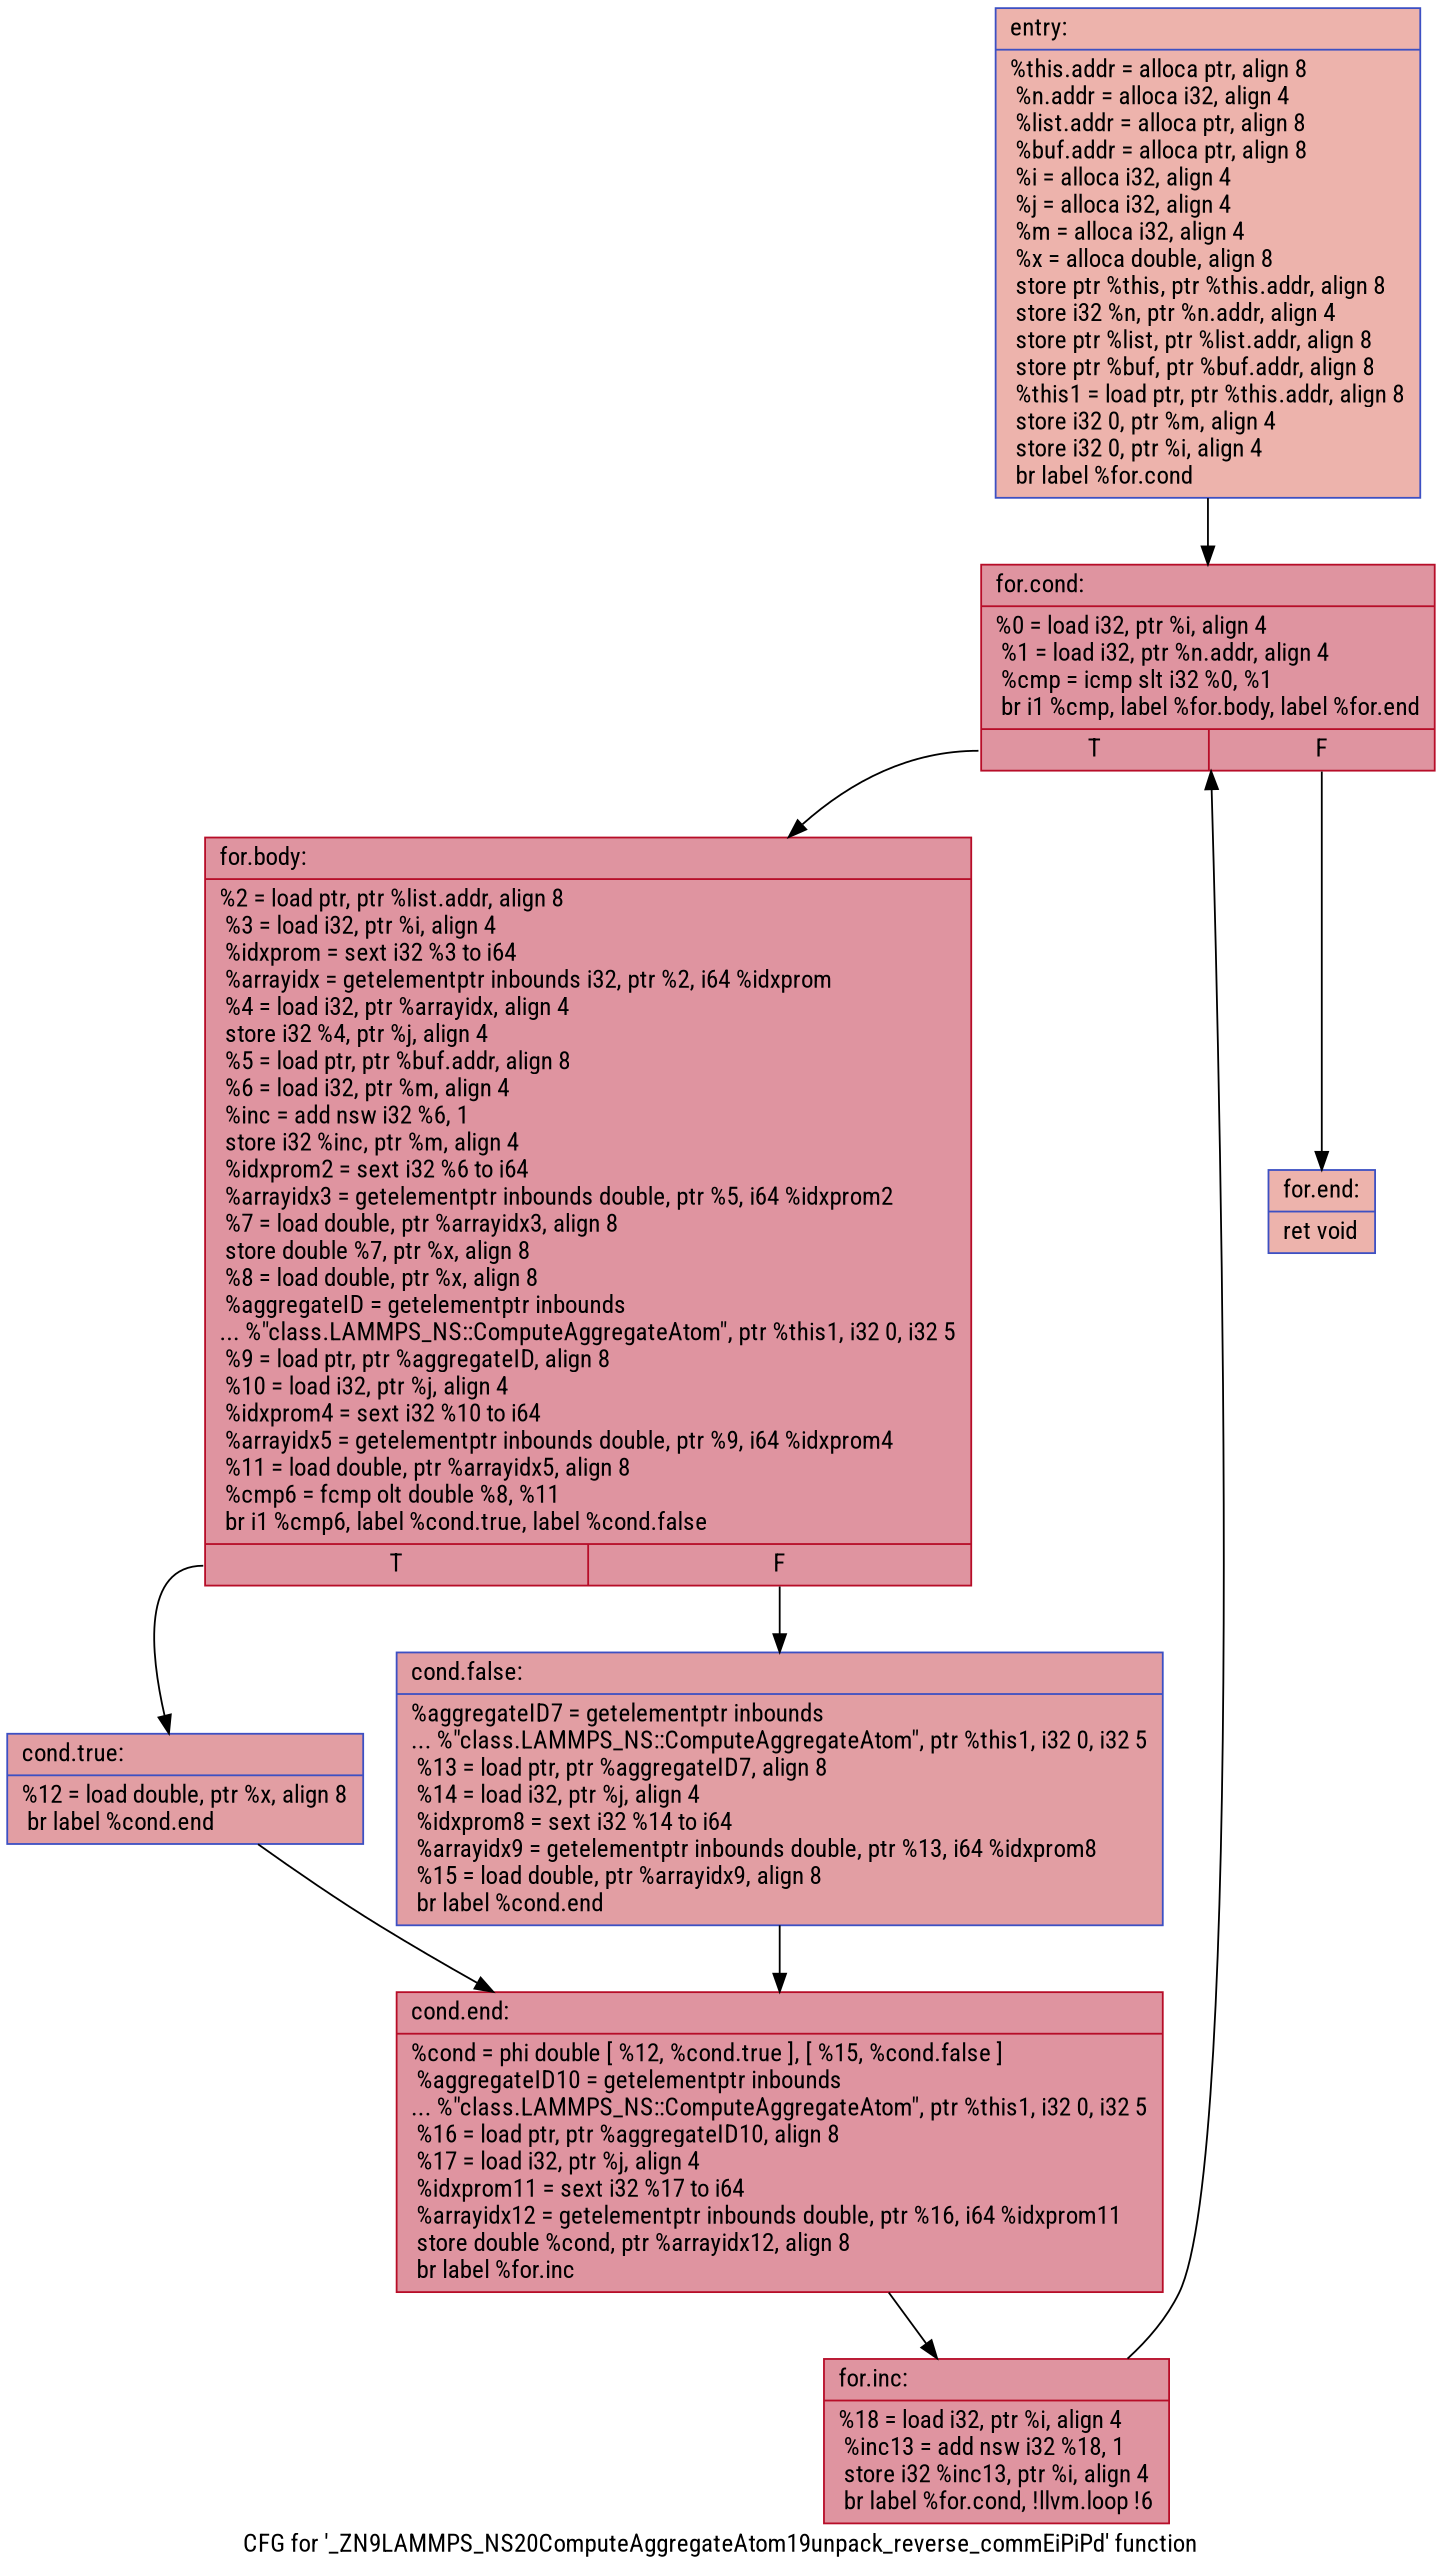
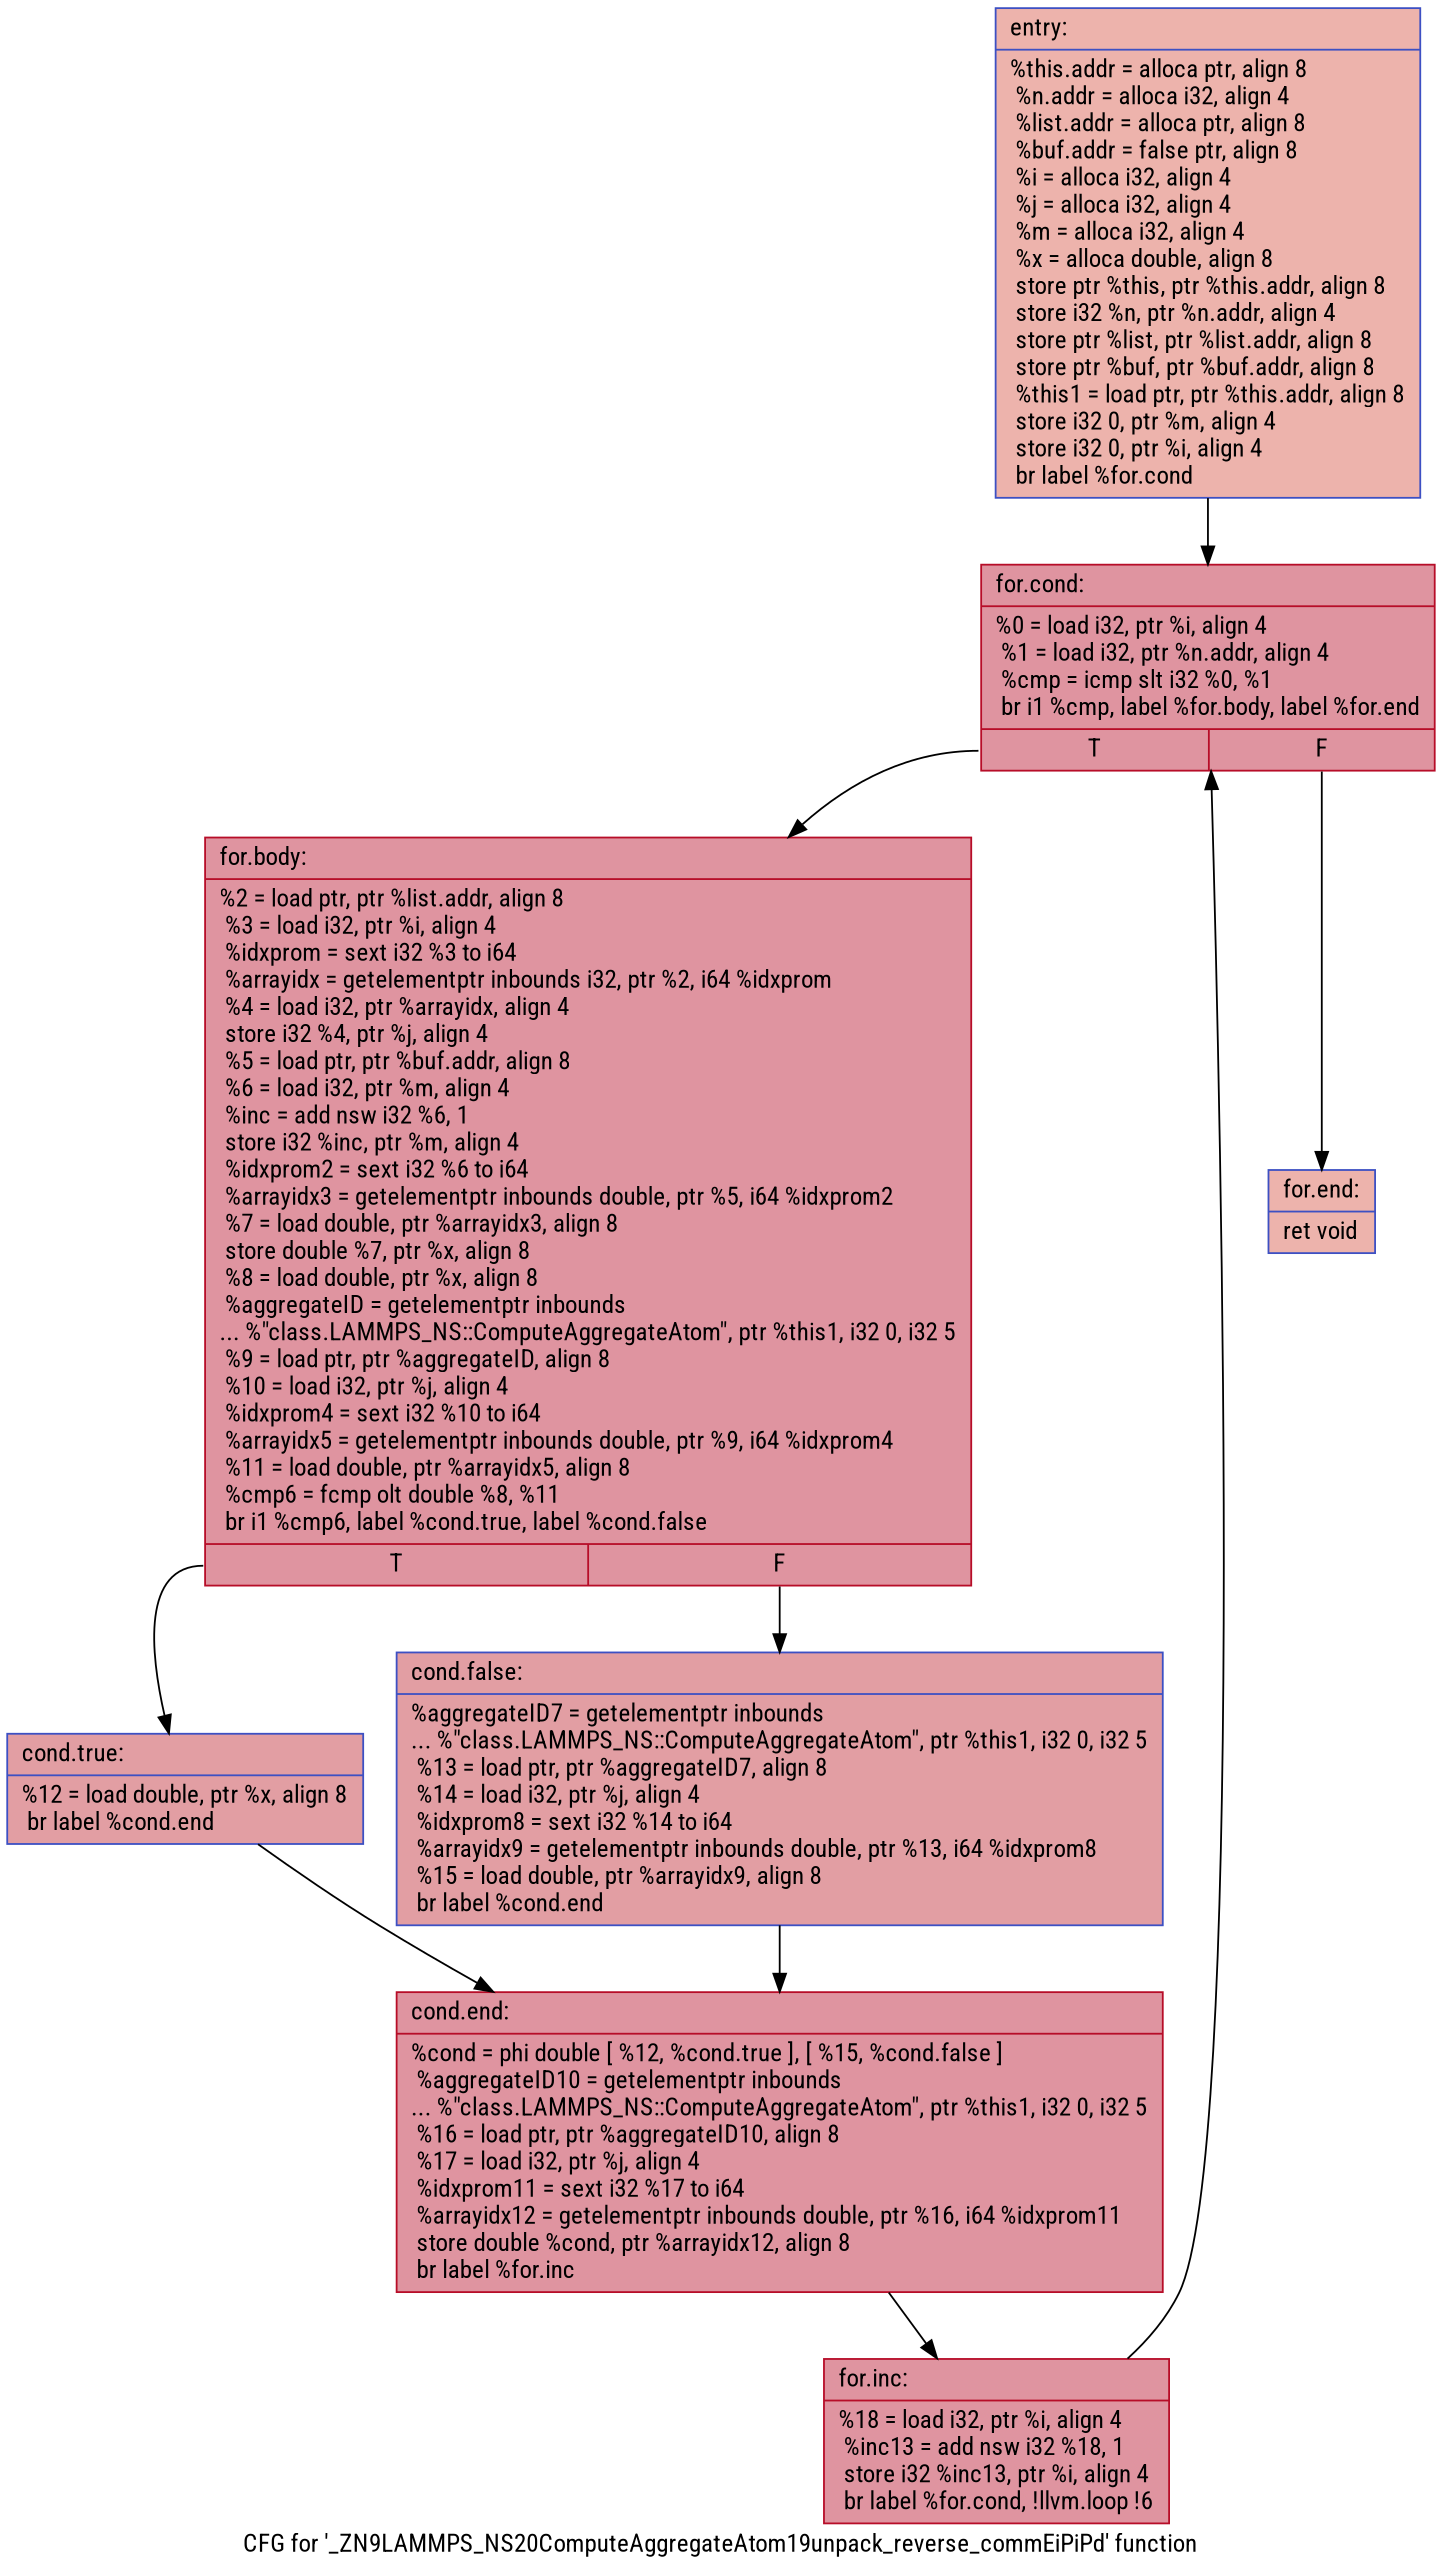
node "entry:": text "%buf.addr = alloca ptr, align 8" -> "%buf.addr = false ptr, align 8"
